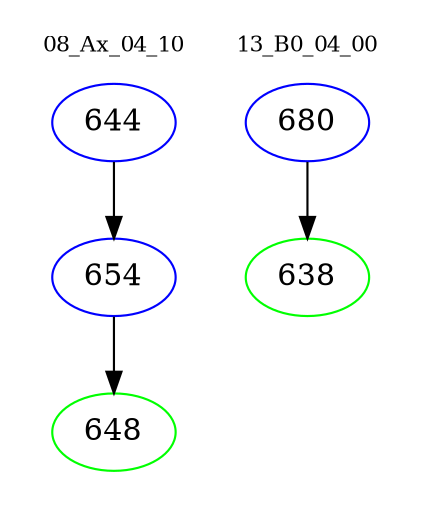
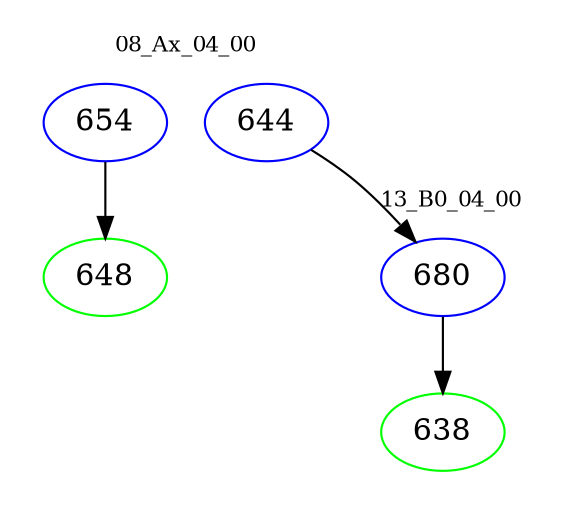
cluster "08_Ax_04_10": label "08_Ax_04_10" -> "08_Ax_04_00"
edge "644" -> "654": now "644" -> "680"
